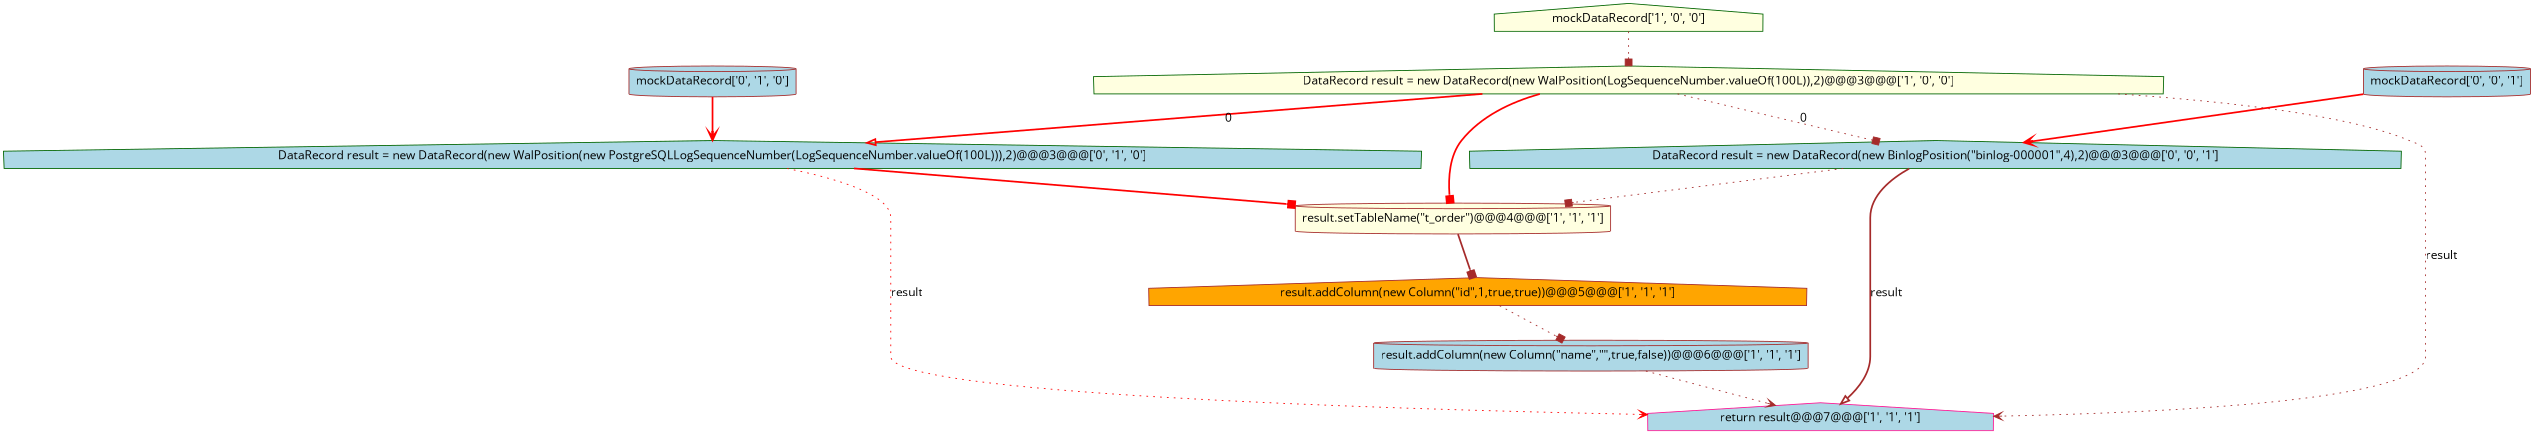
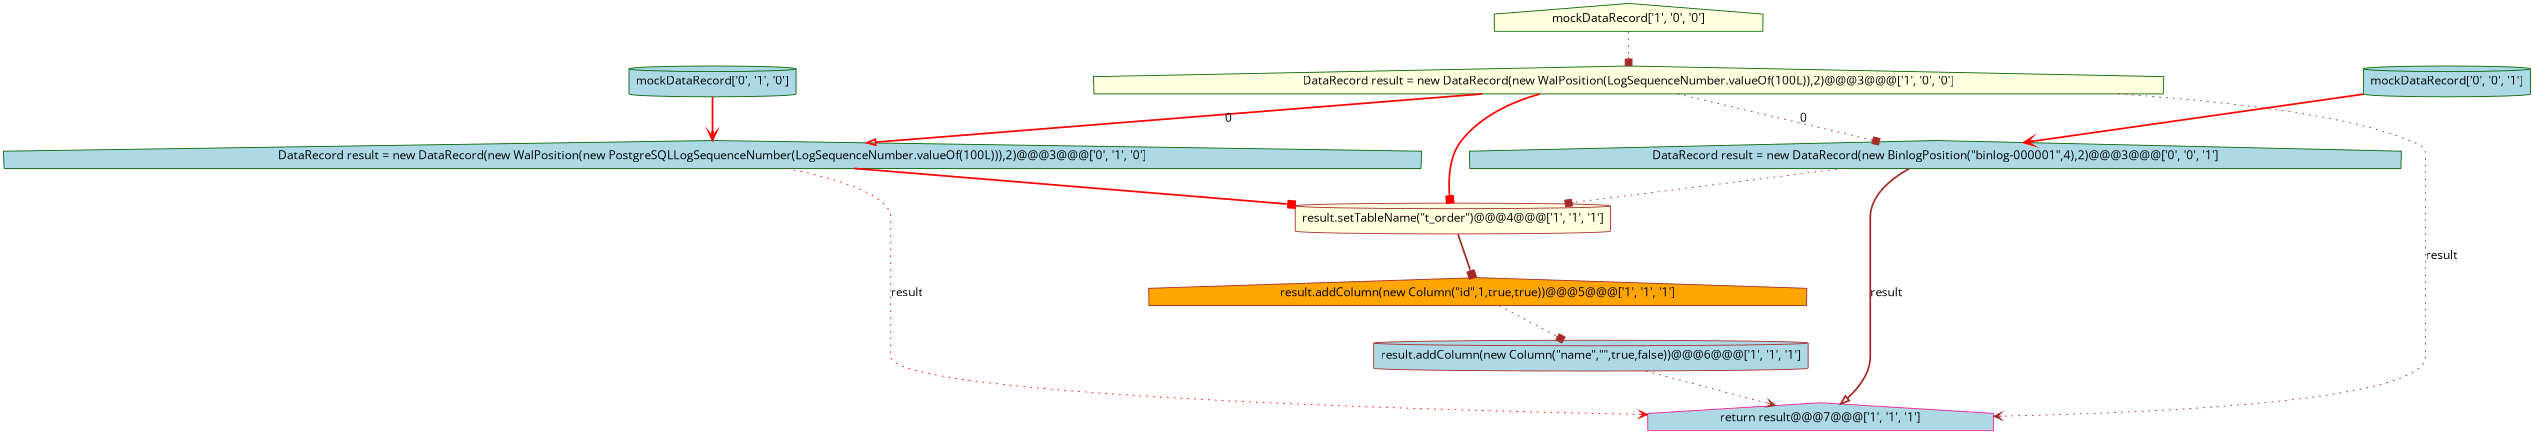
node "mockDataRecord['0', '1', '0']": color brown -> darkgreen
node "mockDataRecord['0', '0', '1']": color brown -> darkgreen
